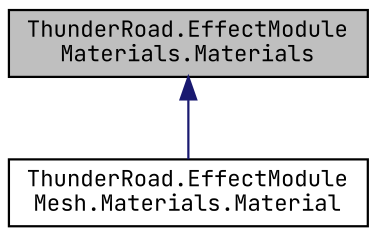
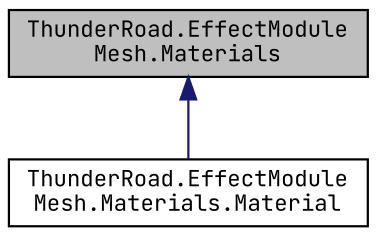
node "ThunderRoad.EffectModule Materials.Materials": label "ThunderRoad.EffectModule Materials.Materials" -> "ThunderRoad.EffectModule Mesh.Materials"
